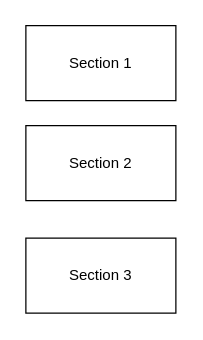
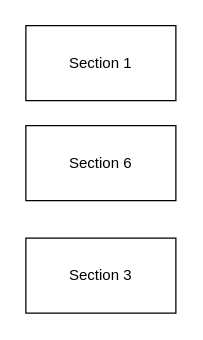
node "Section 2": label "Section 2" -> "Section 6"
